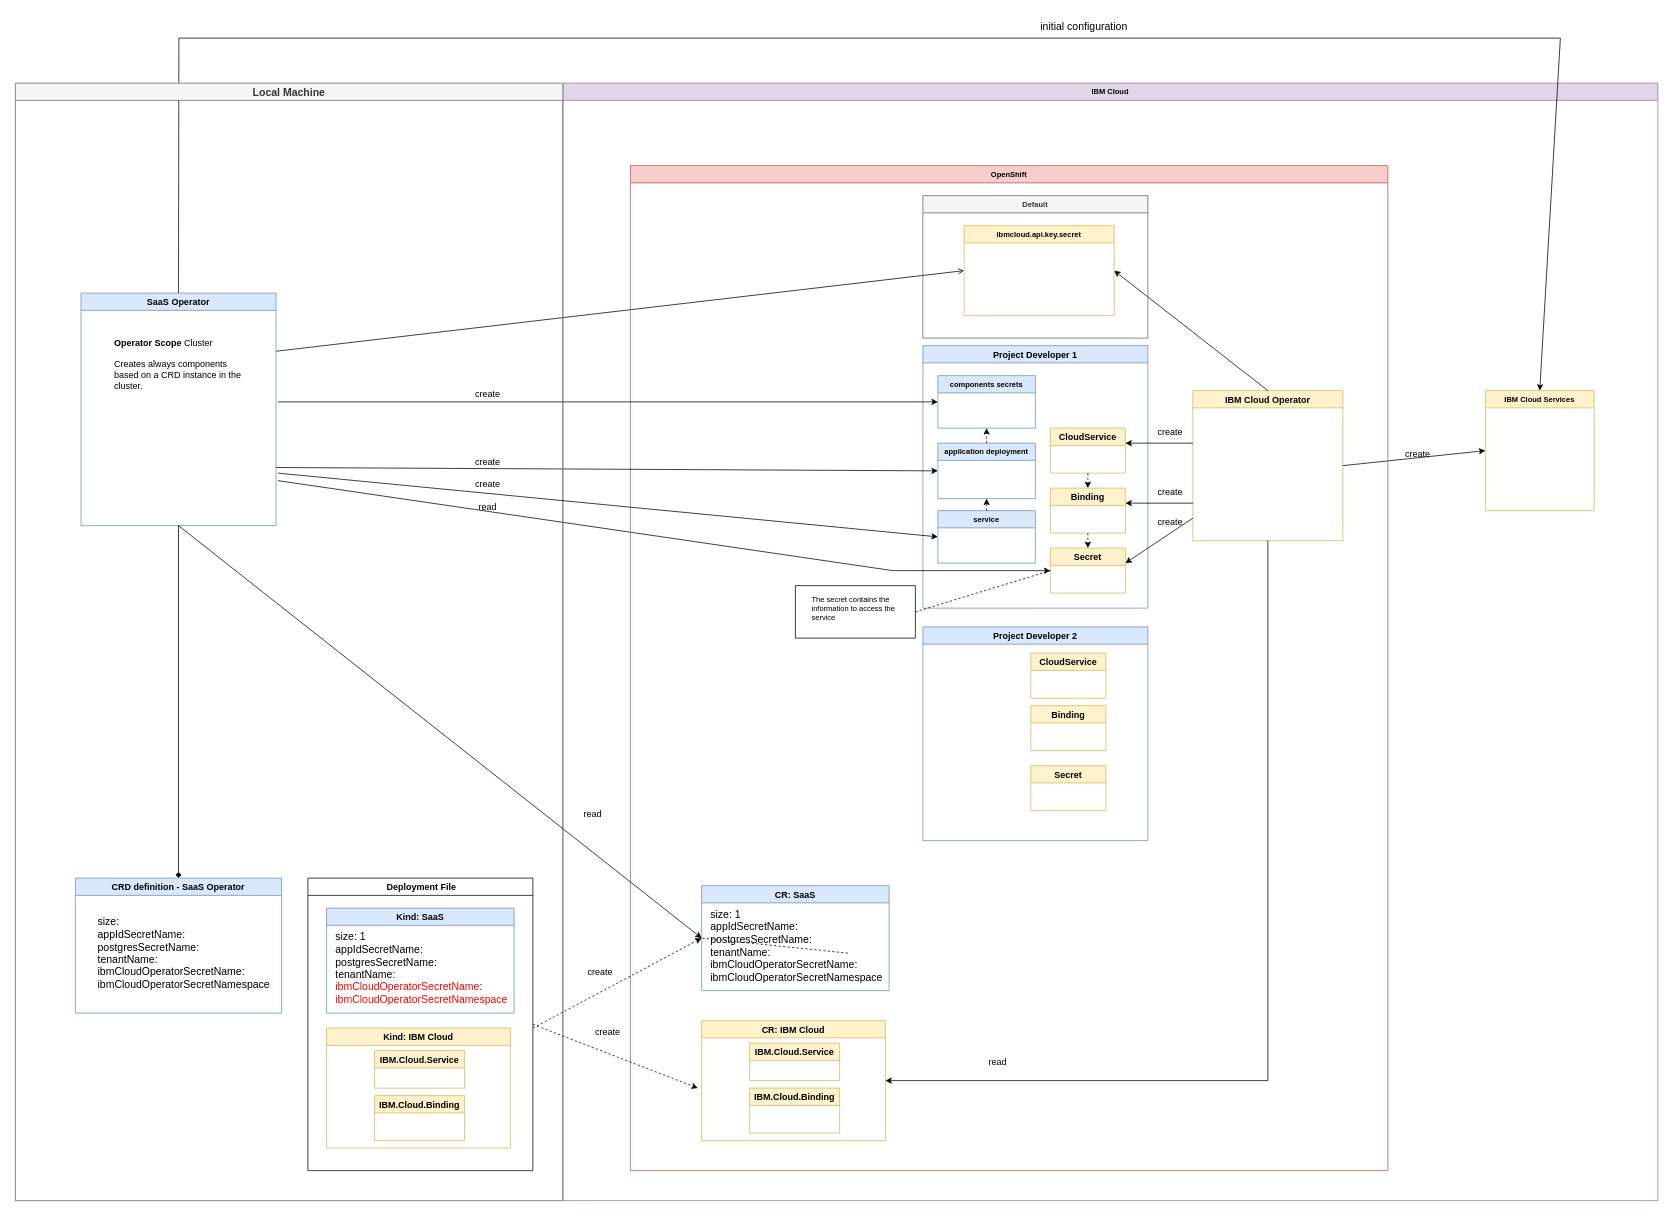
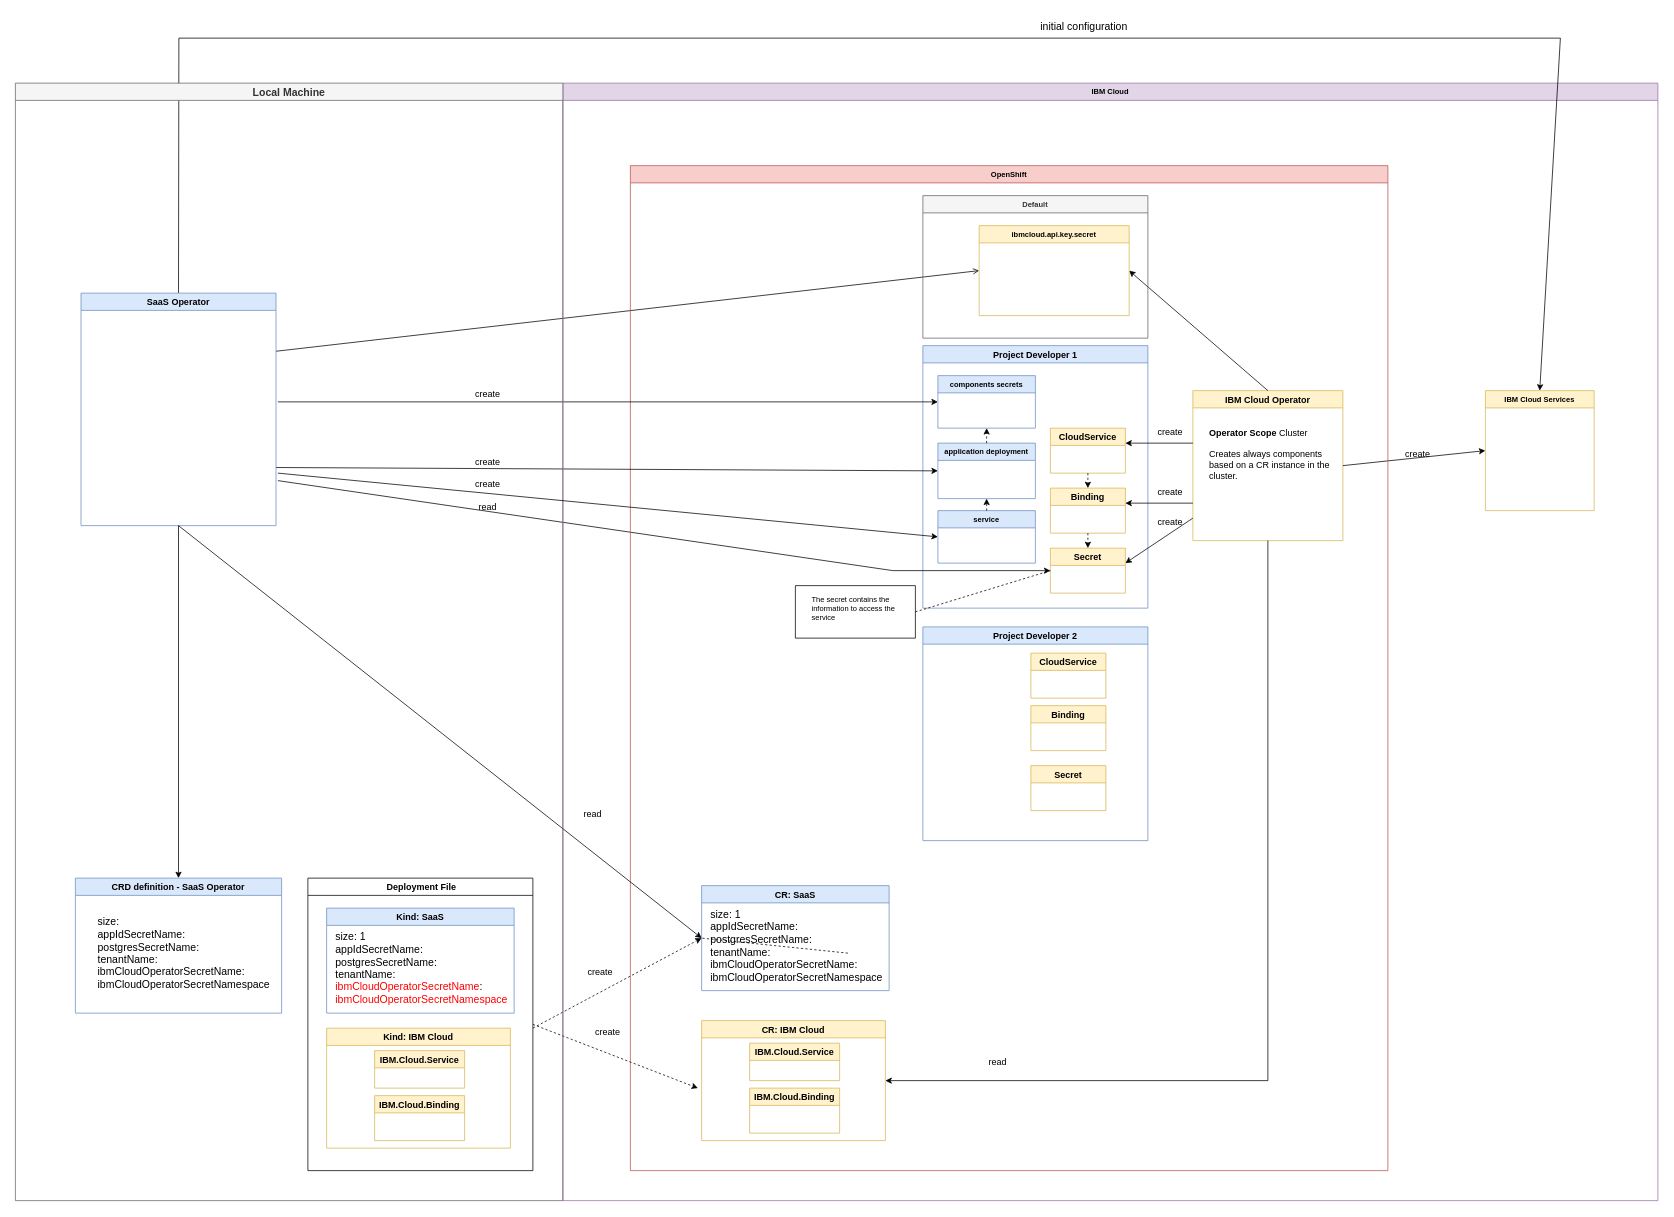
node "ibmcloud.api.key.secret": moved (1039, 270) -> (1054, 270)
node "Operator Scope Cluster Creates always components based on a CRD instance in the cluster.": removed
node "Operator Scope Cluster Creates always components based on a CR instance in the cluster.": added
edge "SaaS Operator" -> "CRD definition - SaaS Operator": arrowhead diamond -> classic
